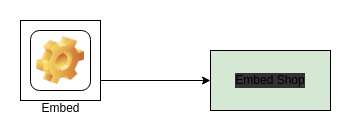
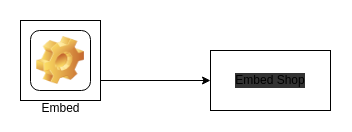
node "Embed Shop": fillcolor #d5e8d4 -> #ffffff
